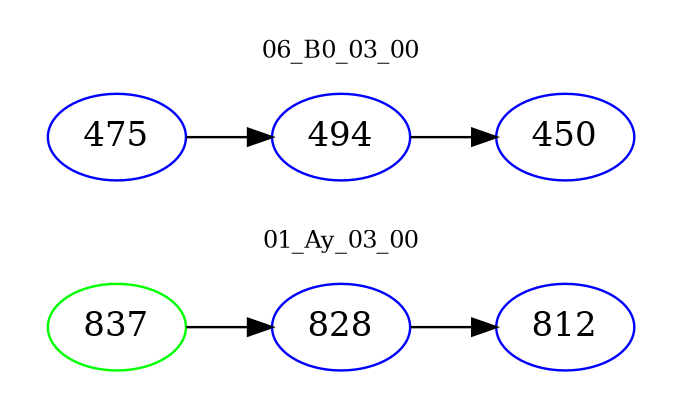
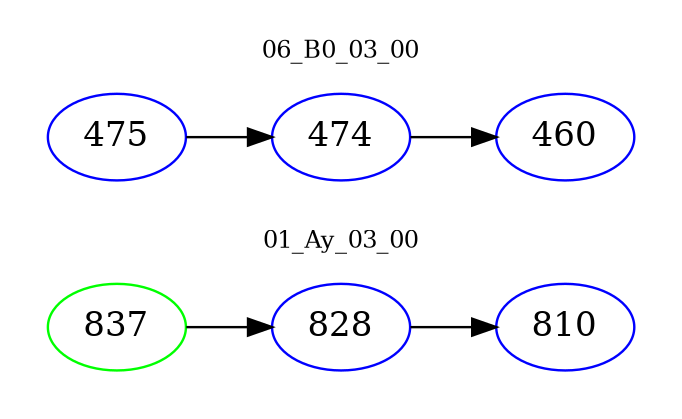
node "494": label "494" -> "474"
node "450": label "450" -> "460"
node "812": label "812" -> "810"
